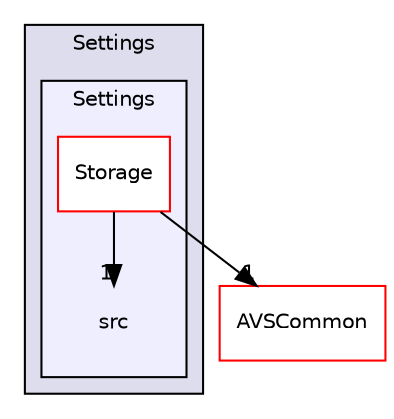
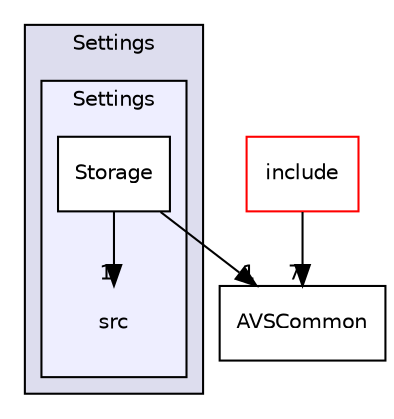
node "Storage": color red -> black
node "include": added
node "AVSCommon": color red -> black
